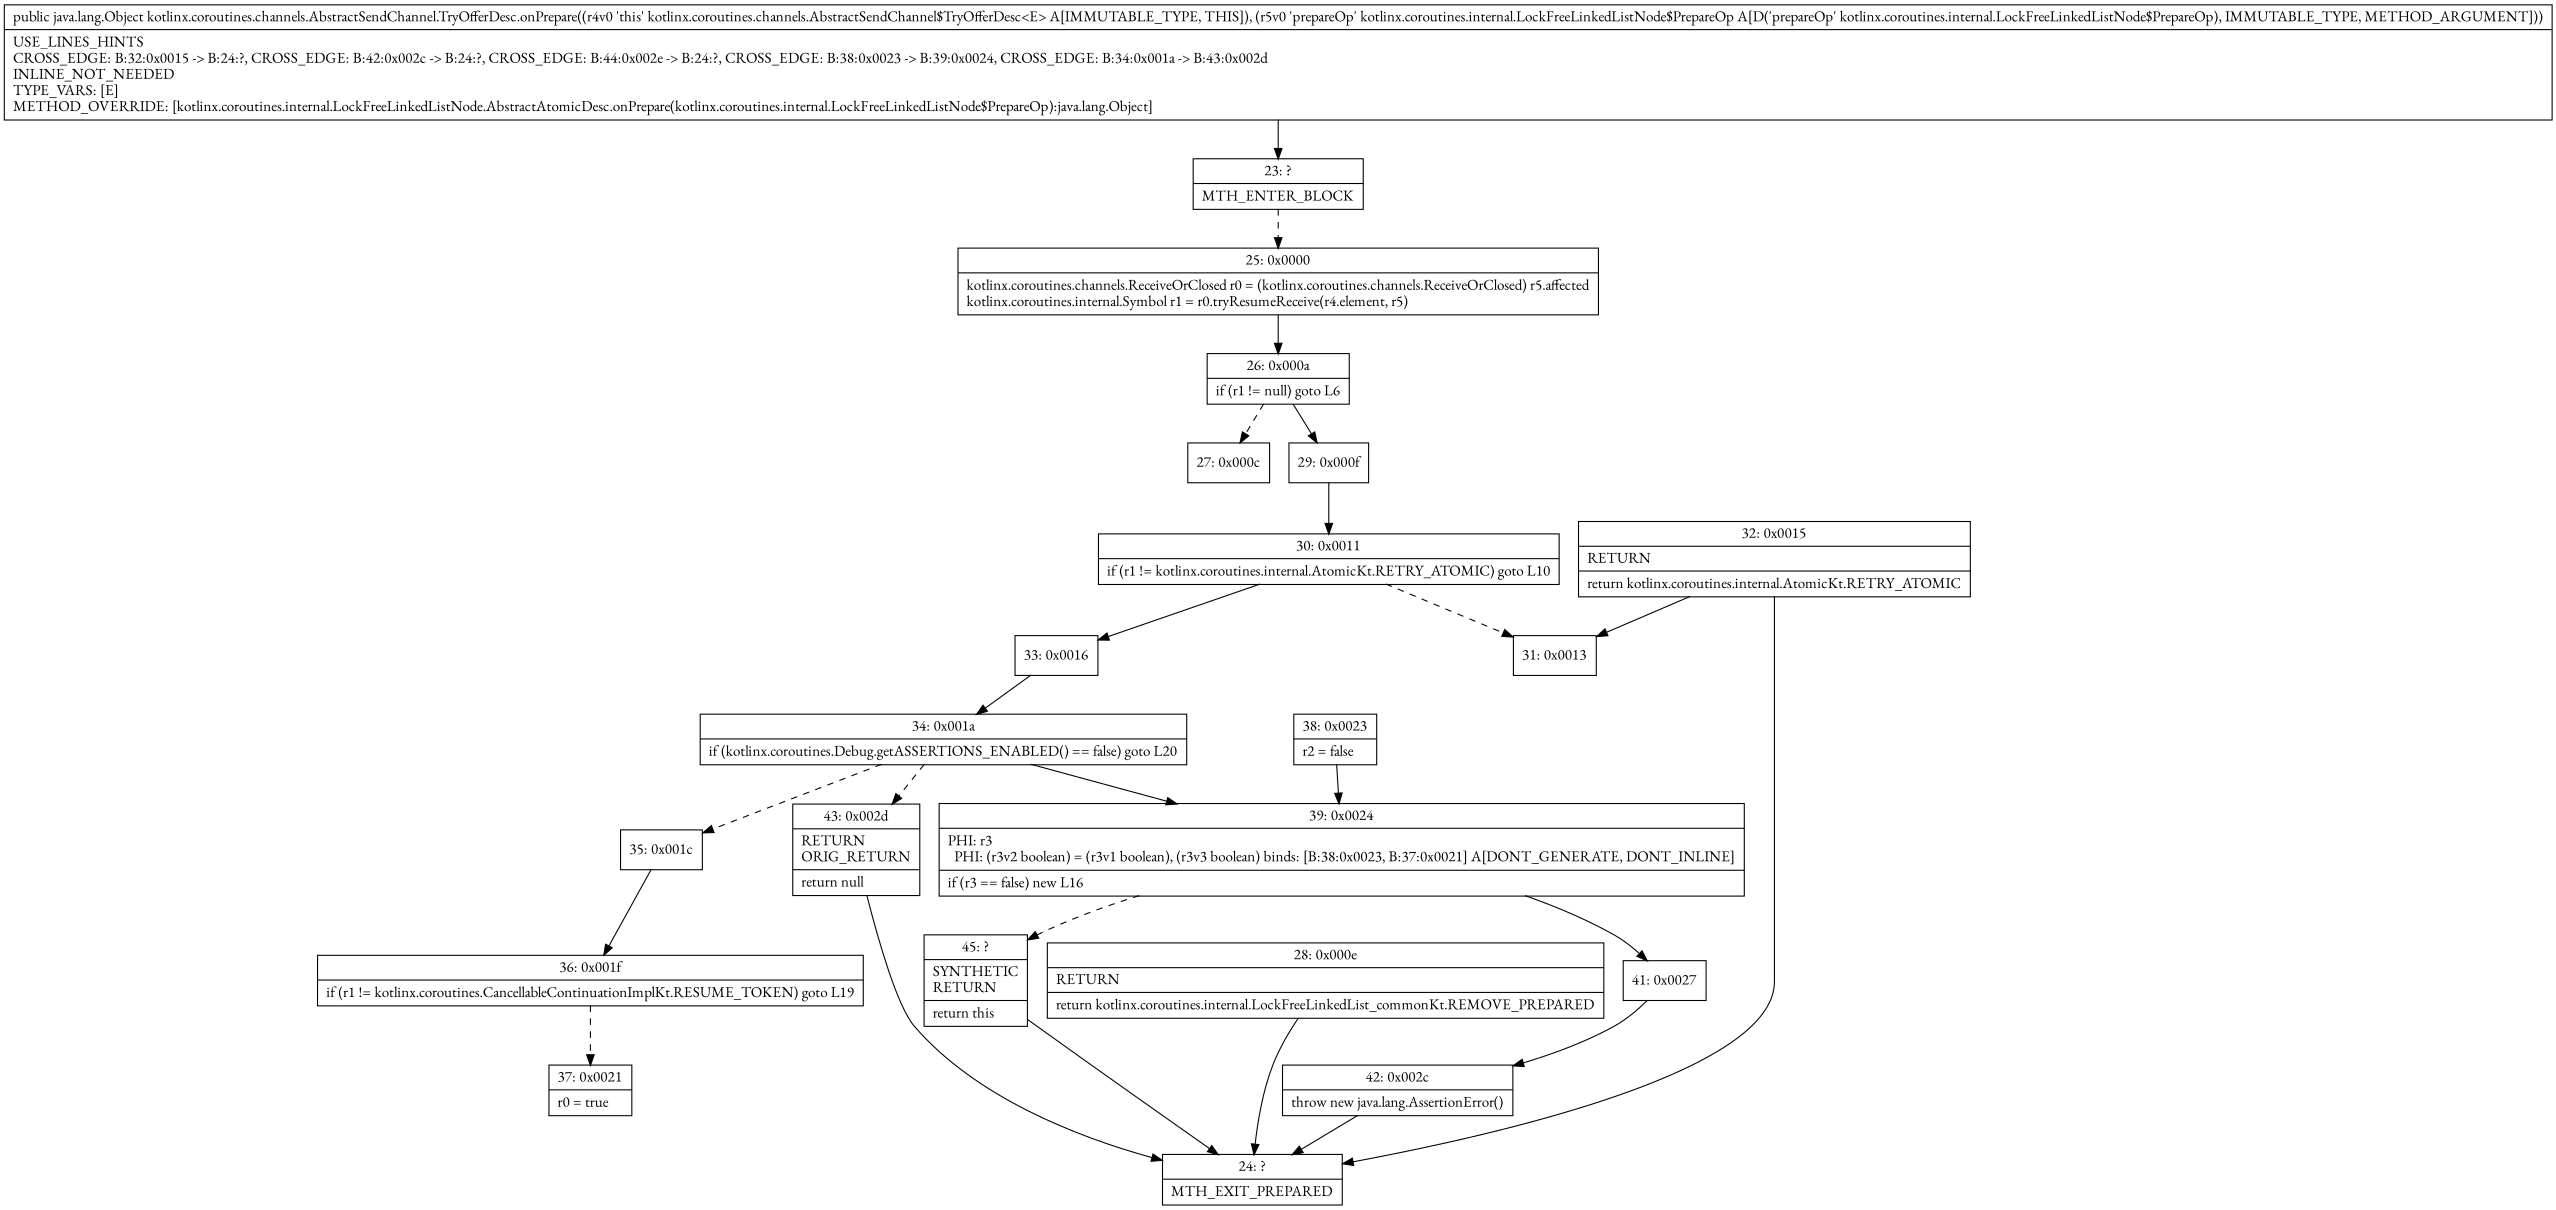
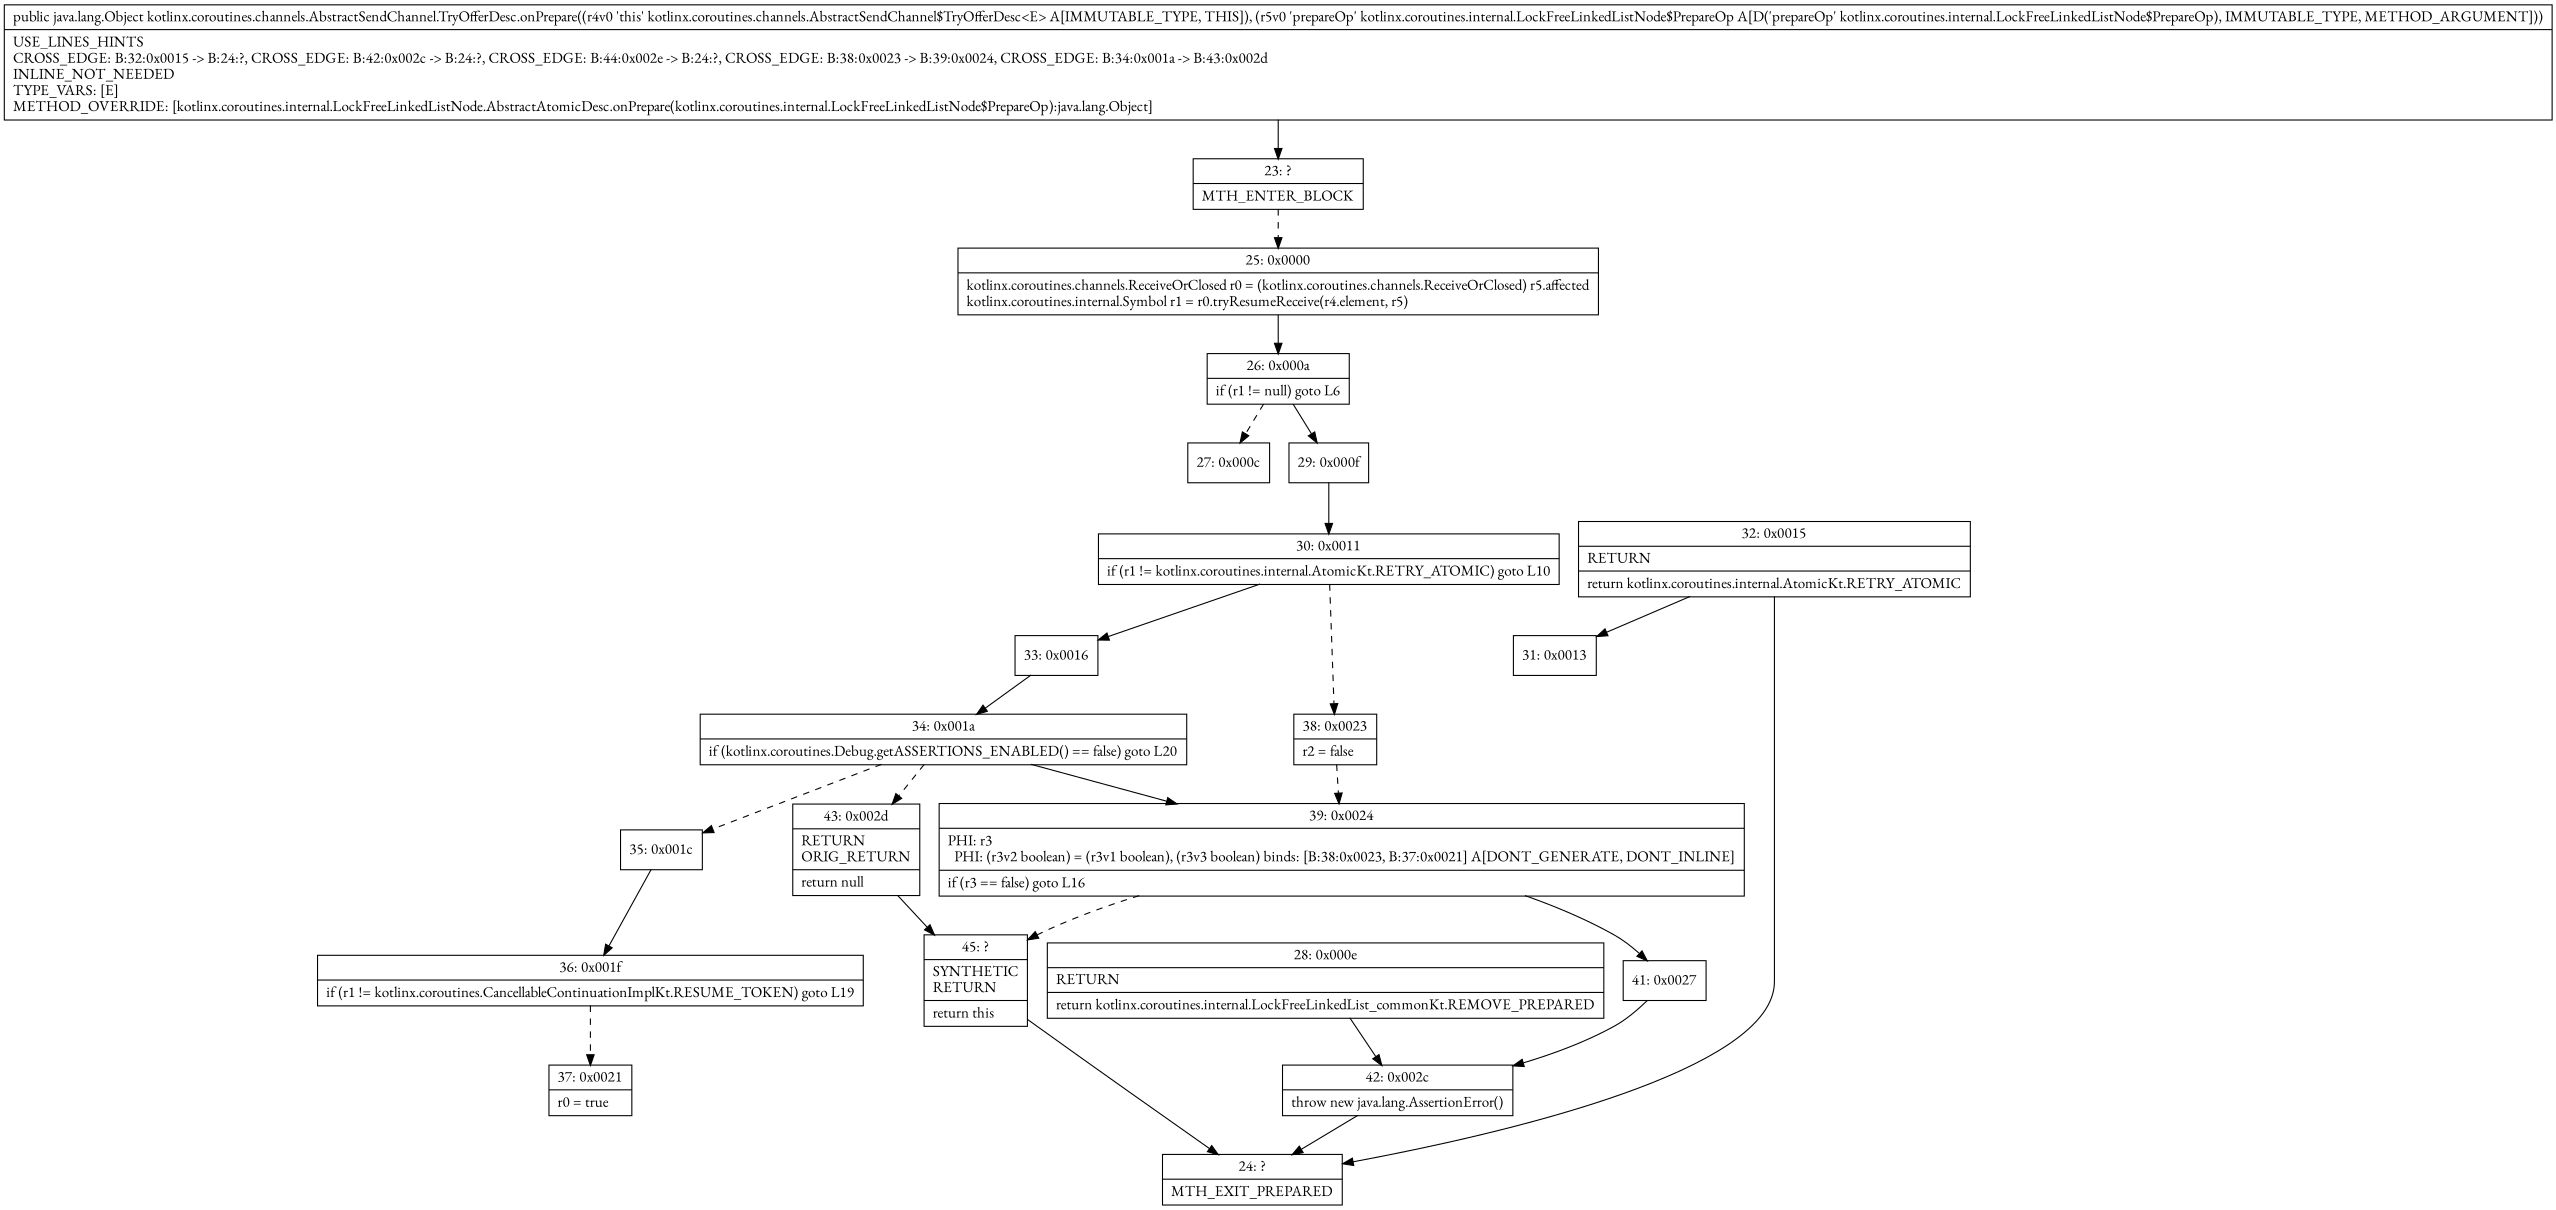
edge "30: 0x0011" -> "31: 0x0013": now "30: 0x0011" -> "38: 0x0023"
edge "38: 0x0023" -> "39: 0x0024": style solid -> dashed
node "39: 0x0024": text "if (r3 == false) new L16" -> "if (r3 == false) goto L16"
edge "43: 0x002d" -> "24: ?": now "43: 0x002d" -> "45: ?"
edge "28: 0x000e" -> "24: ?": now "28: 0x000e" -> "42: 0x002c"
